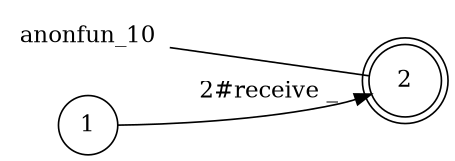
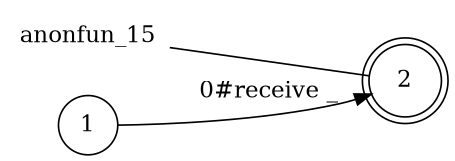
node "anonfun_10": label "anonfun_10" -> "anonfun_15"
edge "1" -> "2": label "2#receive _" -> "0#receive _"
